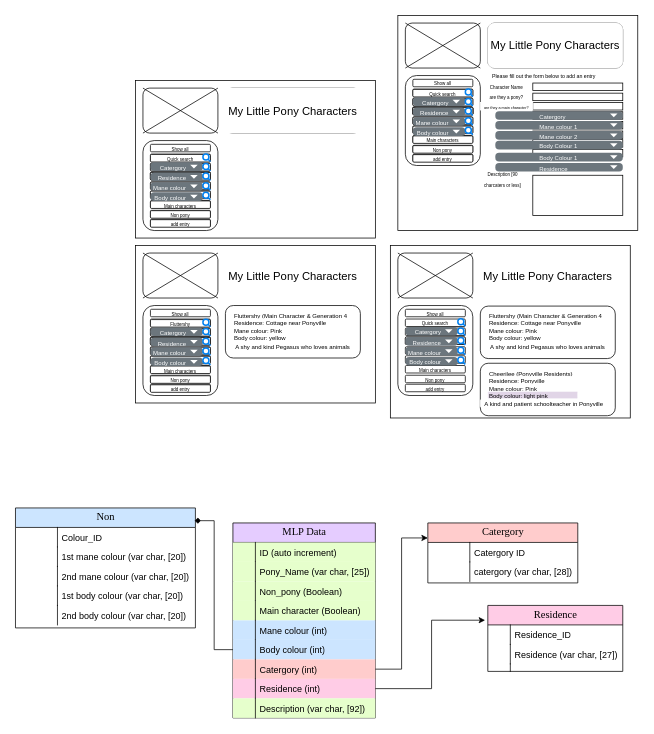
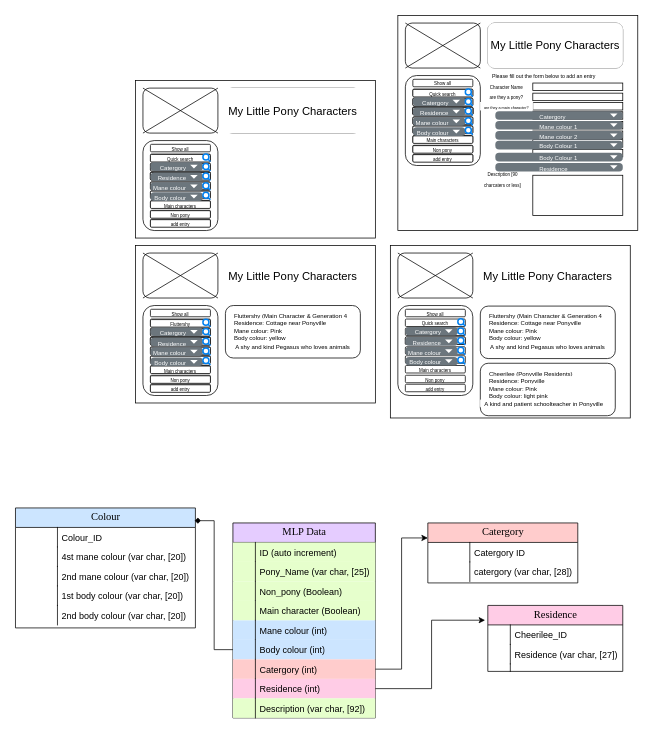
node "Body colour: light pink": fillcolor #e1d5e7 -> #ffffff
node "Non": label "Non" -> "Colour"
node "1st mane colour (var char, [20])": label "1st mane colour (var char, [20])" -> "4st mane colour (var char, [20])"
node "Residence_ID": label "Residence_ID" -> "Cheerilee_ID"
